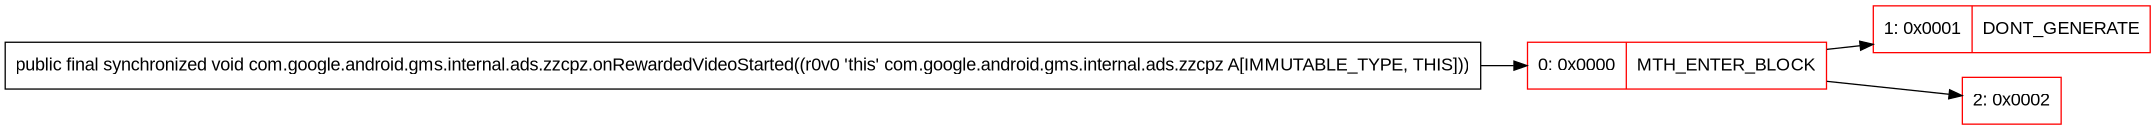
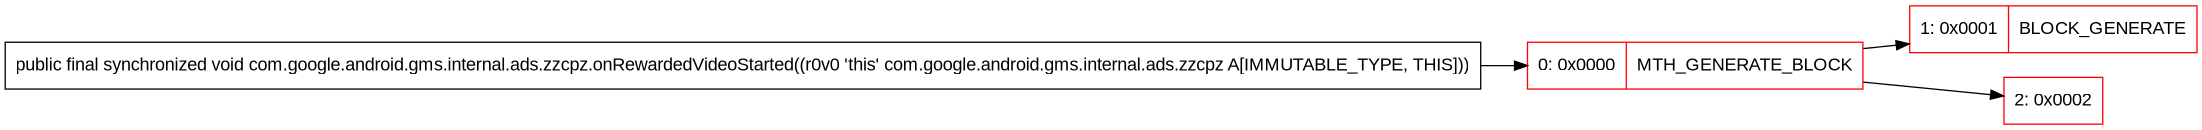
node "1: 0x0001": text "DONT_GENERATE" -> "BLOCK_GENERATE"
node "0: 0x0000": text "MTH_ENTER_BLOCK" -> "MTH_GENERATE_BLOCK"
